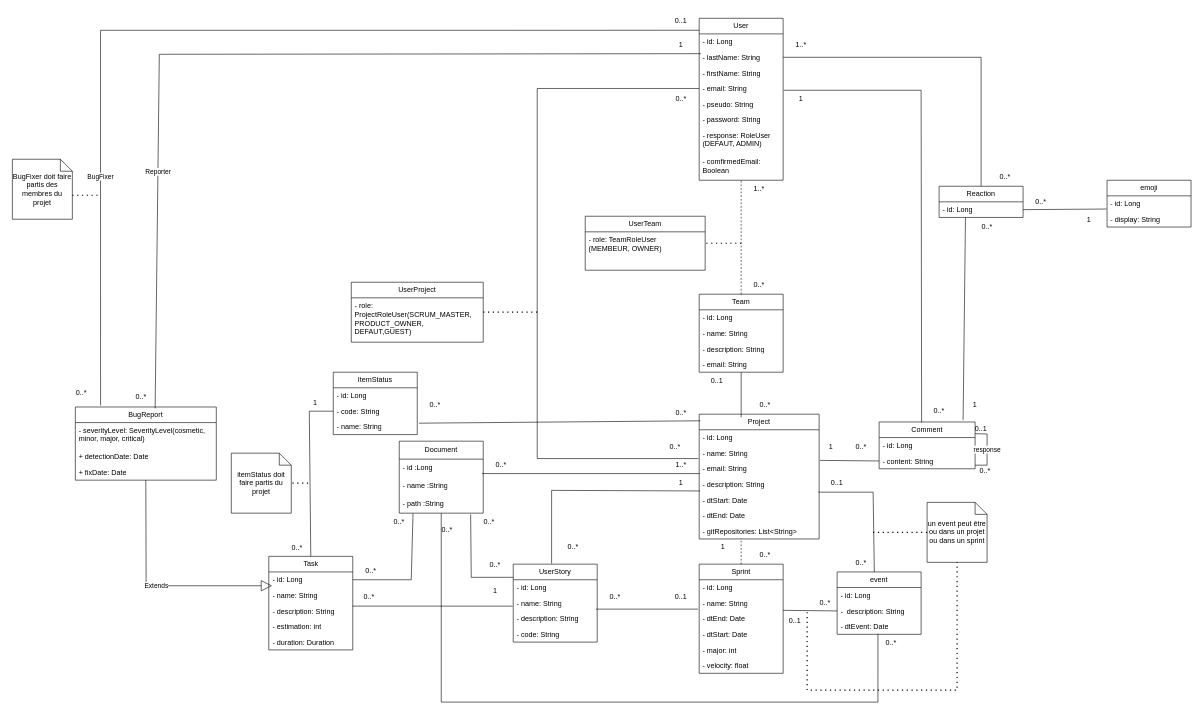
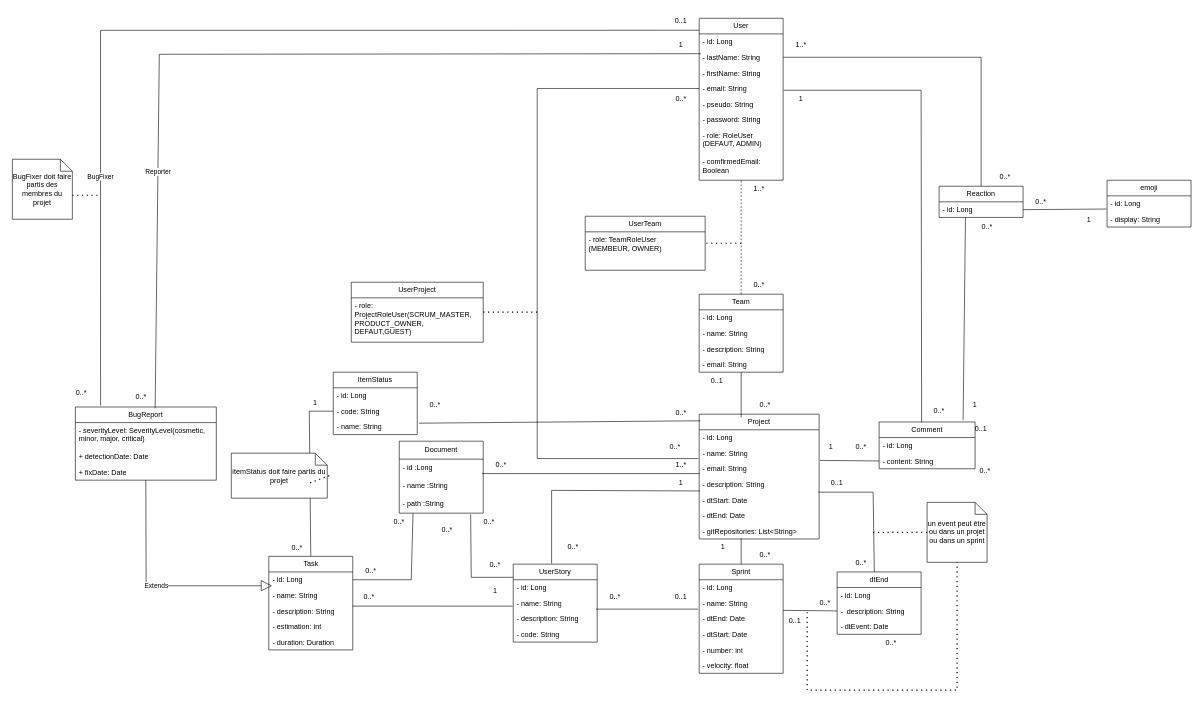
node "- response: RoleUser (DEFAUT, ADMIN)": label "- response: RoleUser (DEFAUT, ADMIN)" -> "- role: RoleUser (DEFAUT, ADMIN)"
edge "Comment" -- "- content: String": removed, label "response"
node "itemStatus doit faire partis du projet": size 60x60 -> 96x45
edge "- gitRepositories: List<String>" -- "Sprint": style dashed -> solid
node "event": label "event" -> "dtEnd"
node "- major: int": label "- major: int" -> "- number: int"
edge "Document" -- "- dtEvent: Date": removed
